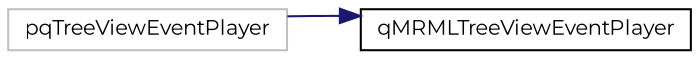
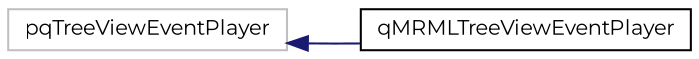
edge "pqTreeViewEventPlayer" -> "qMRMLTreeViewEventPlayer": reversed
